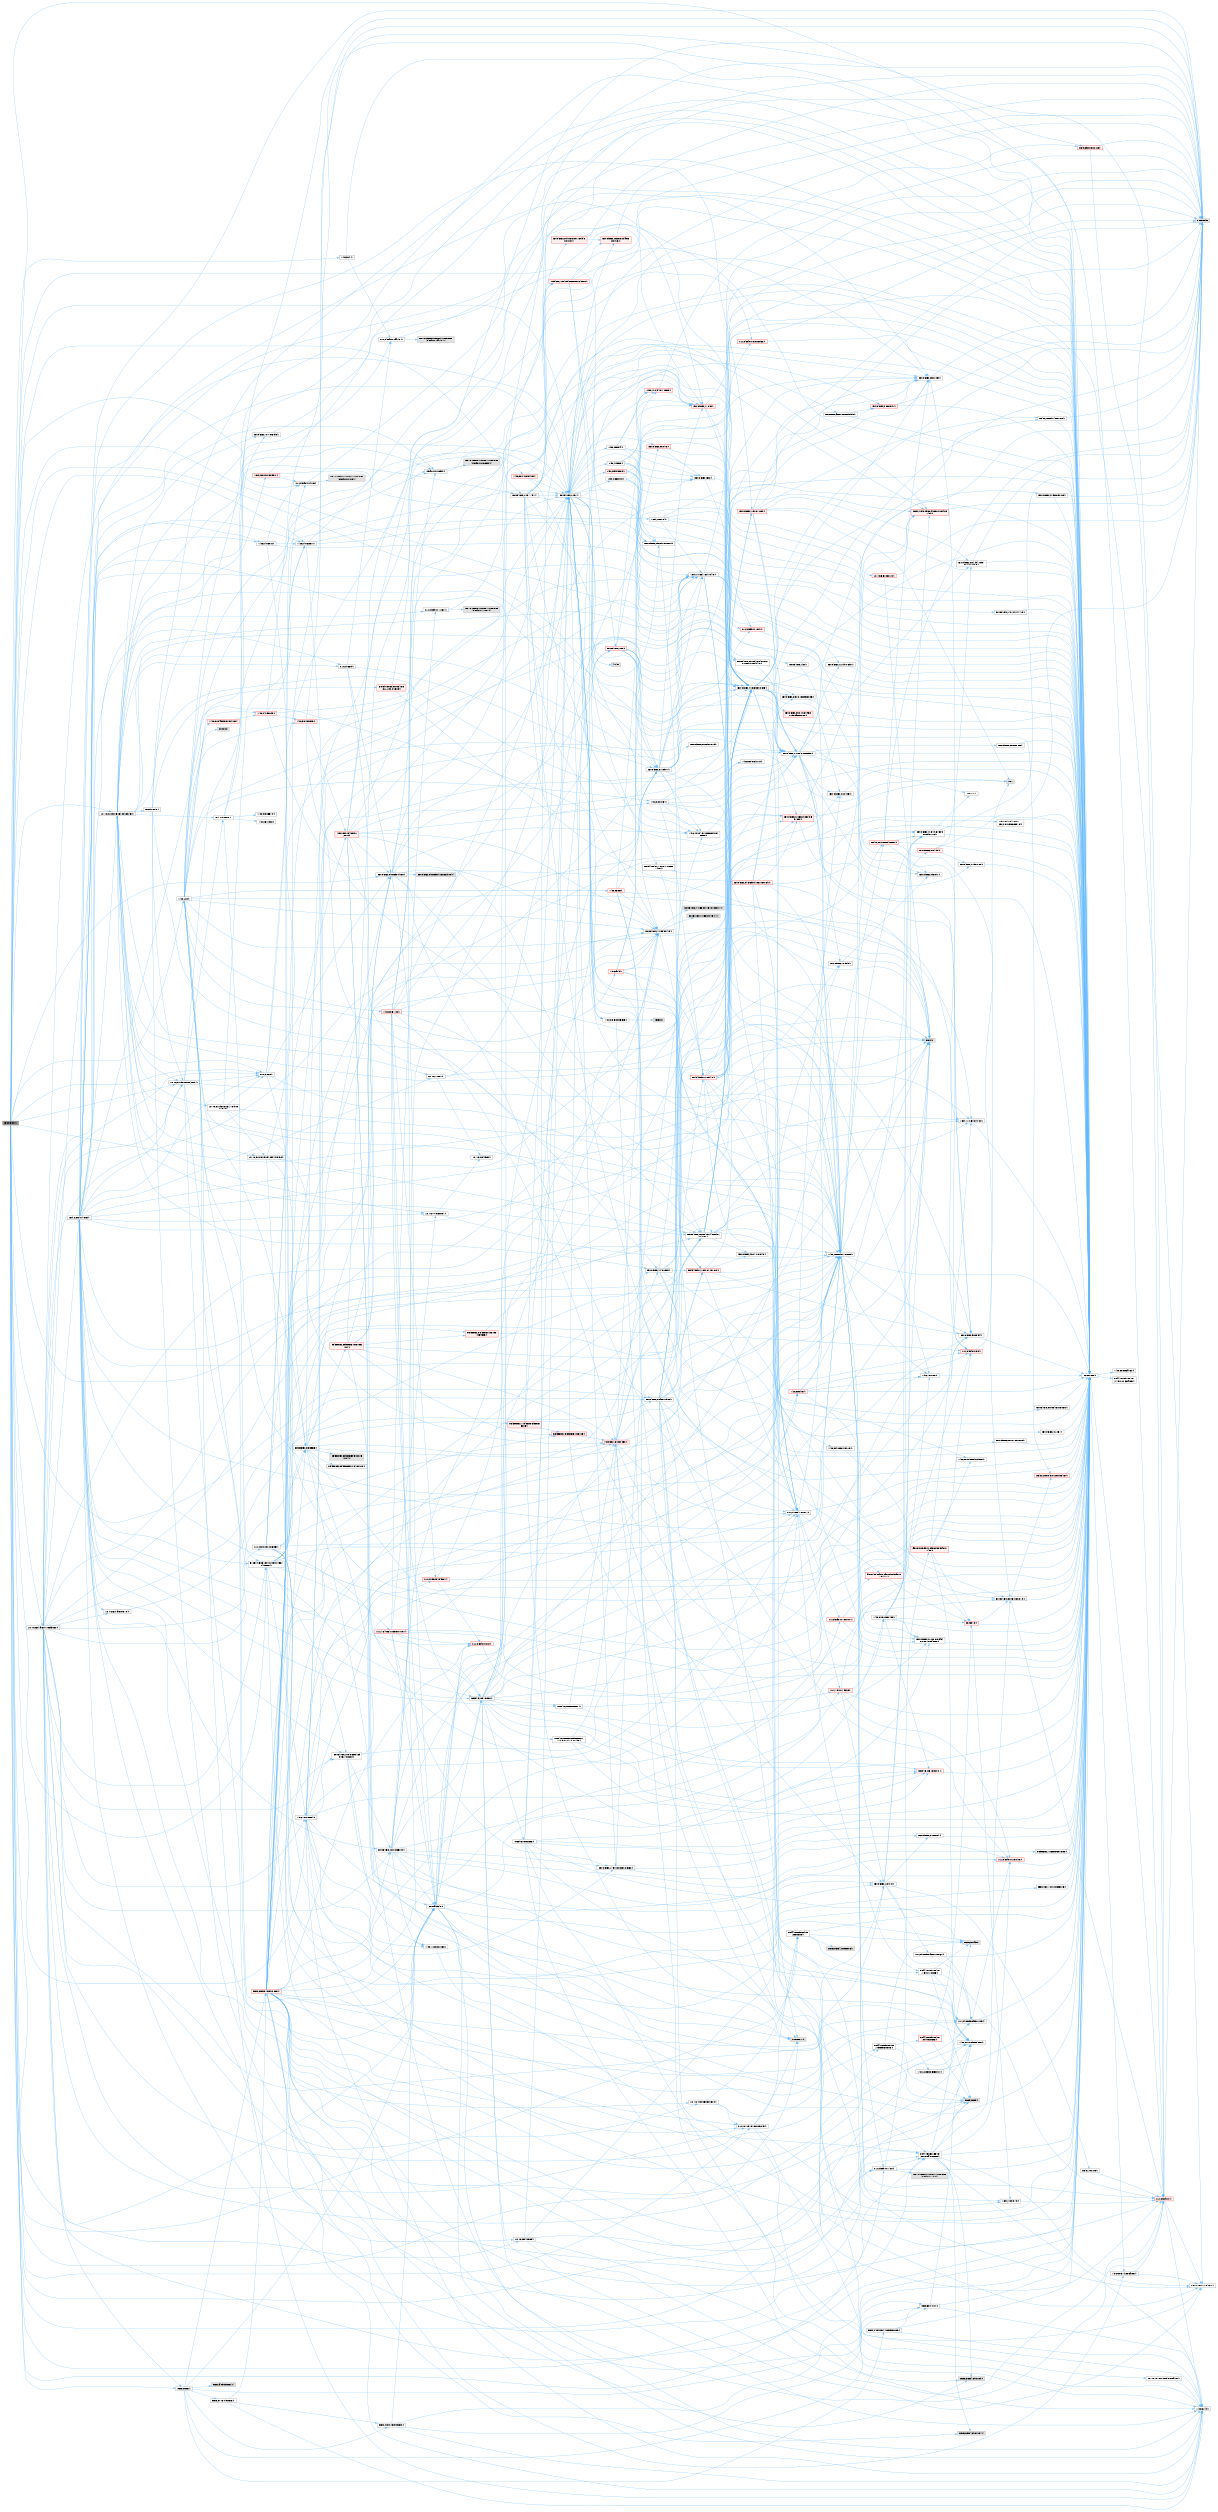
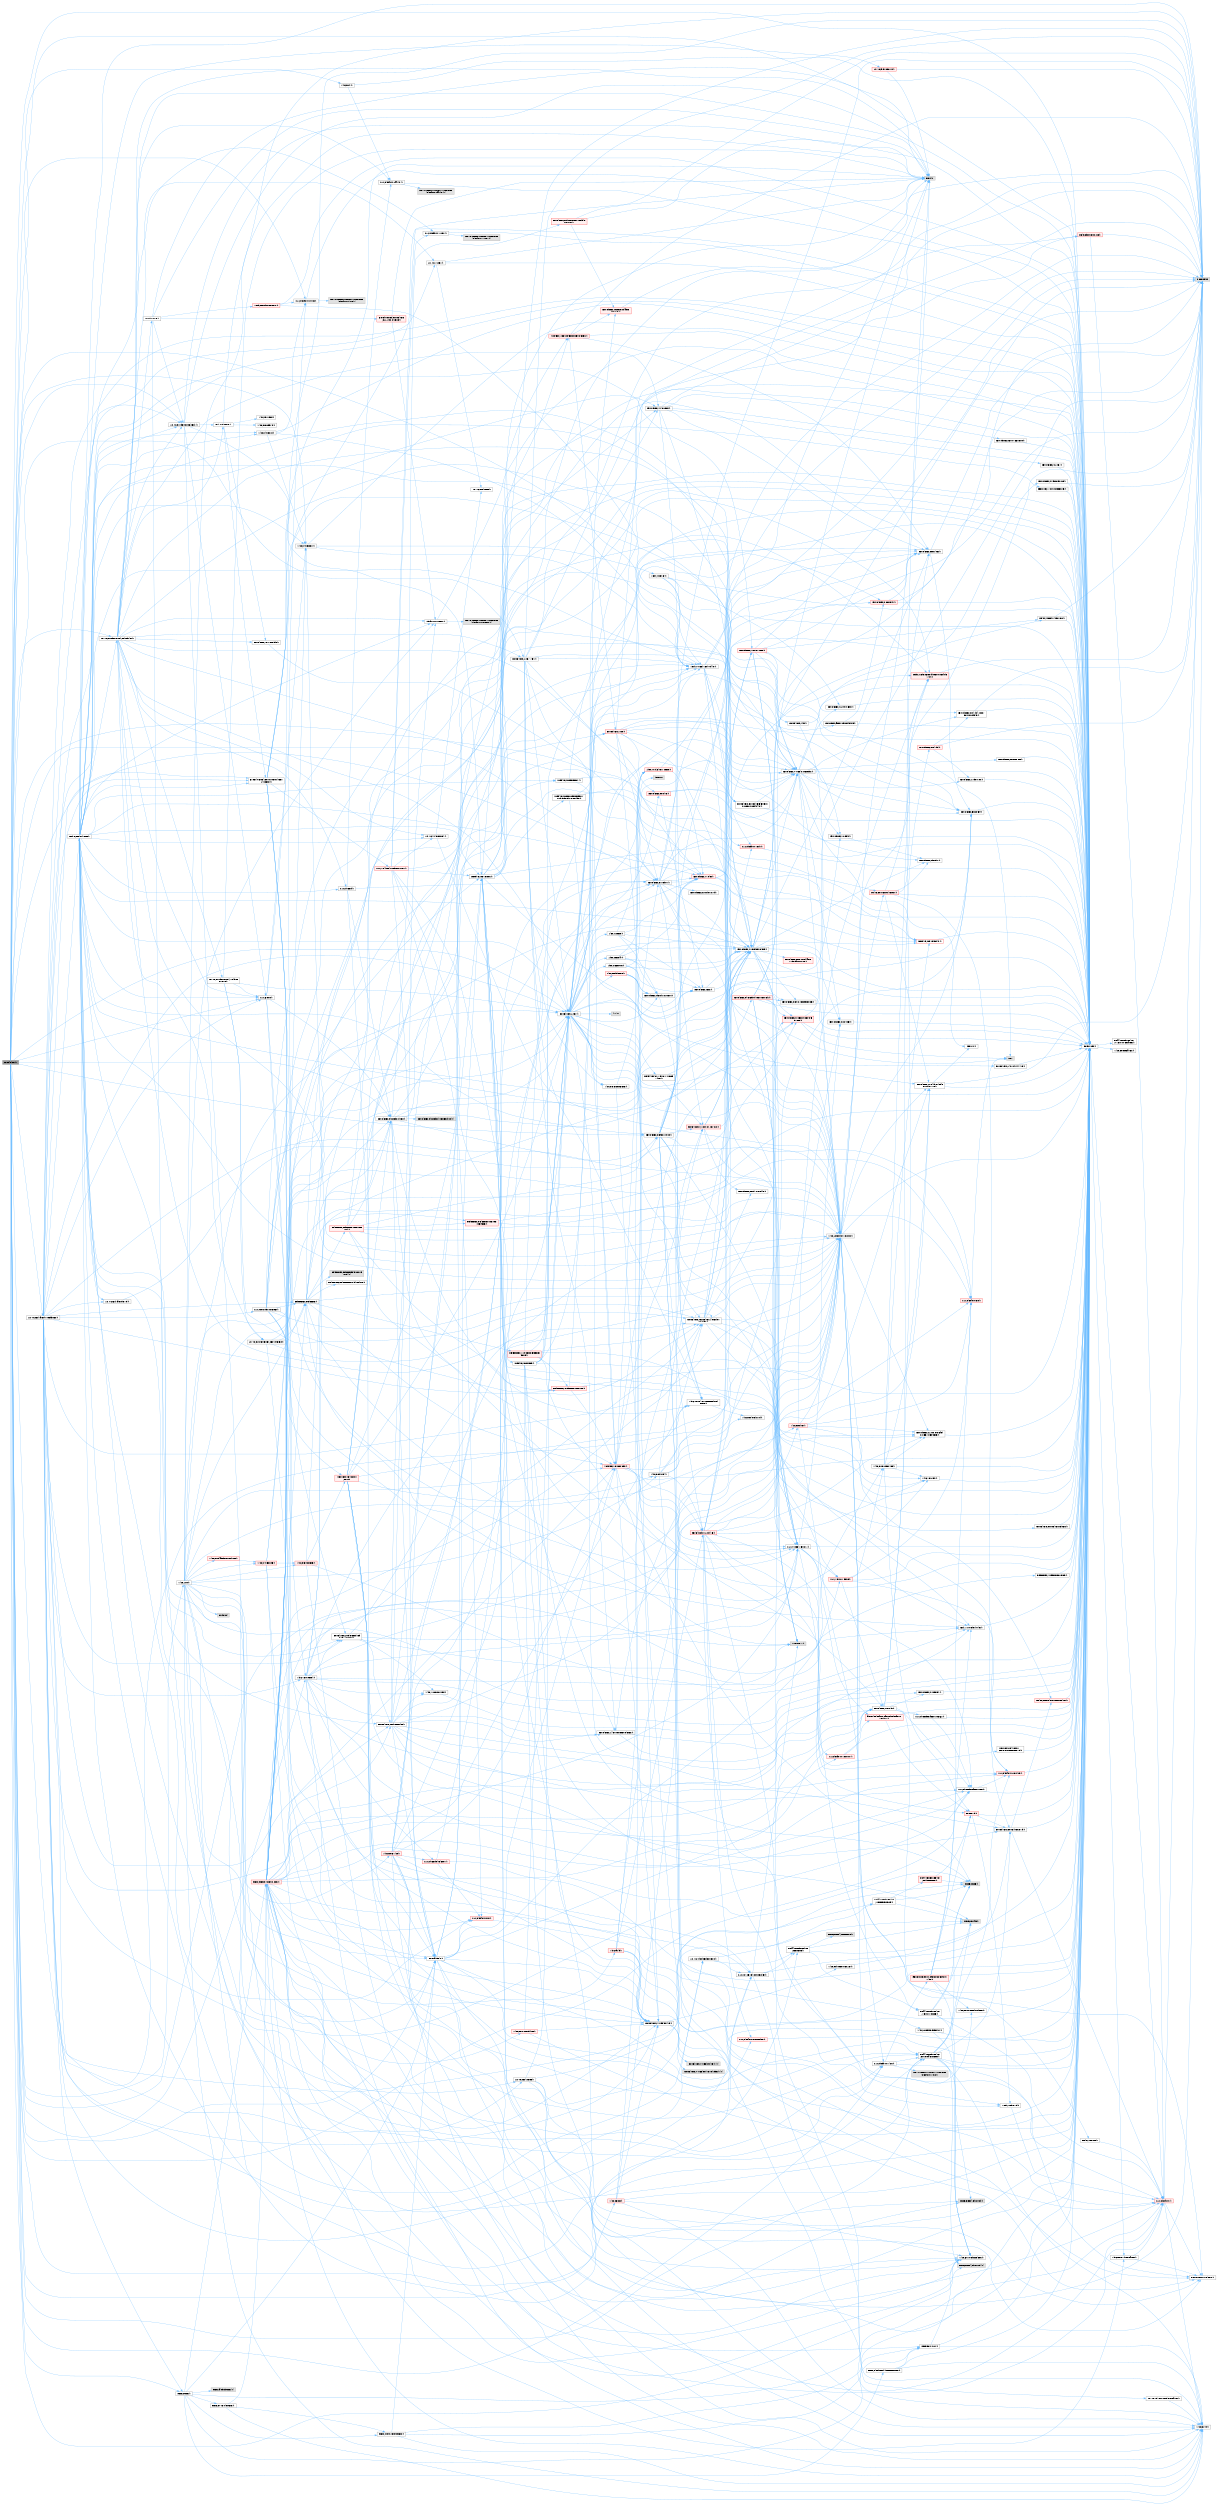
node "Math/NumericLimits.h": label "Math/NumericLimits.h" -> "Task/NumericLimits.h"
edge "Logging/LogMacros.h" -> "Misc/AssertionMacros.h": removed
